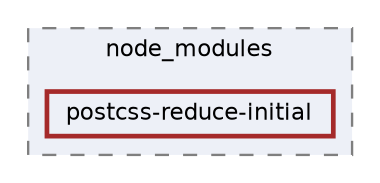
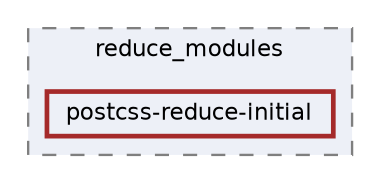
cluster "node_modules": label "node_modules" -> "reduce_modules"
